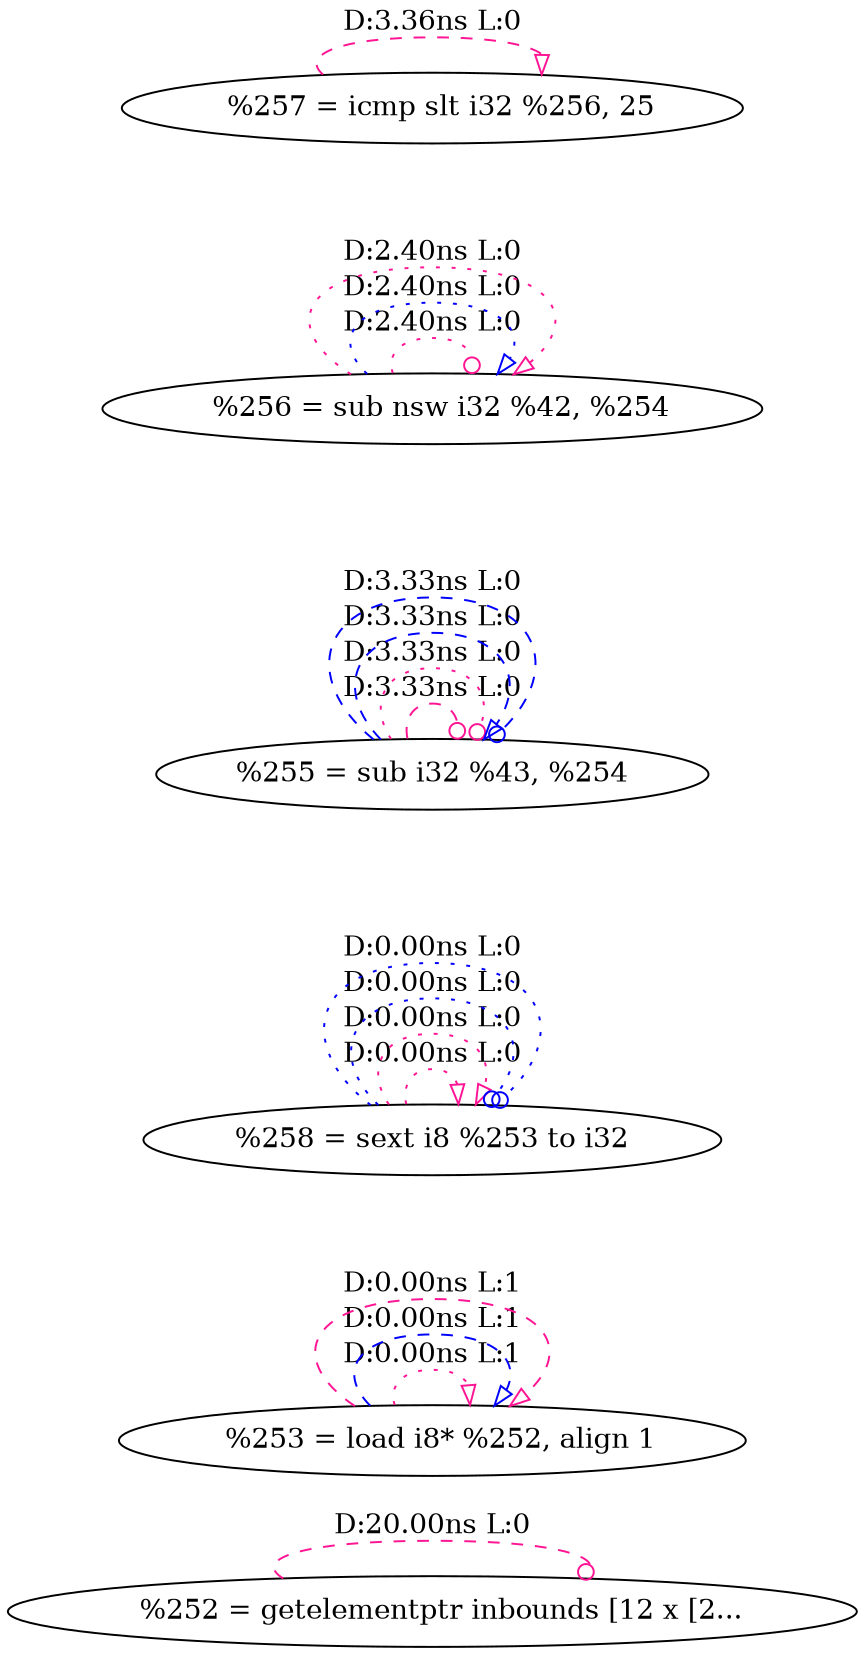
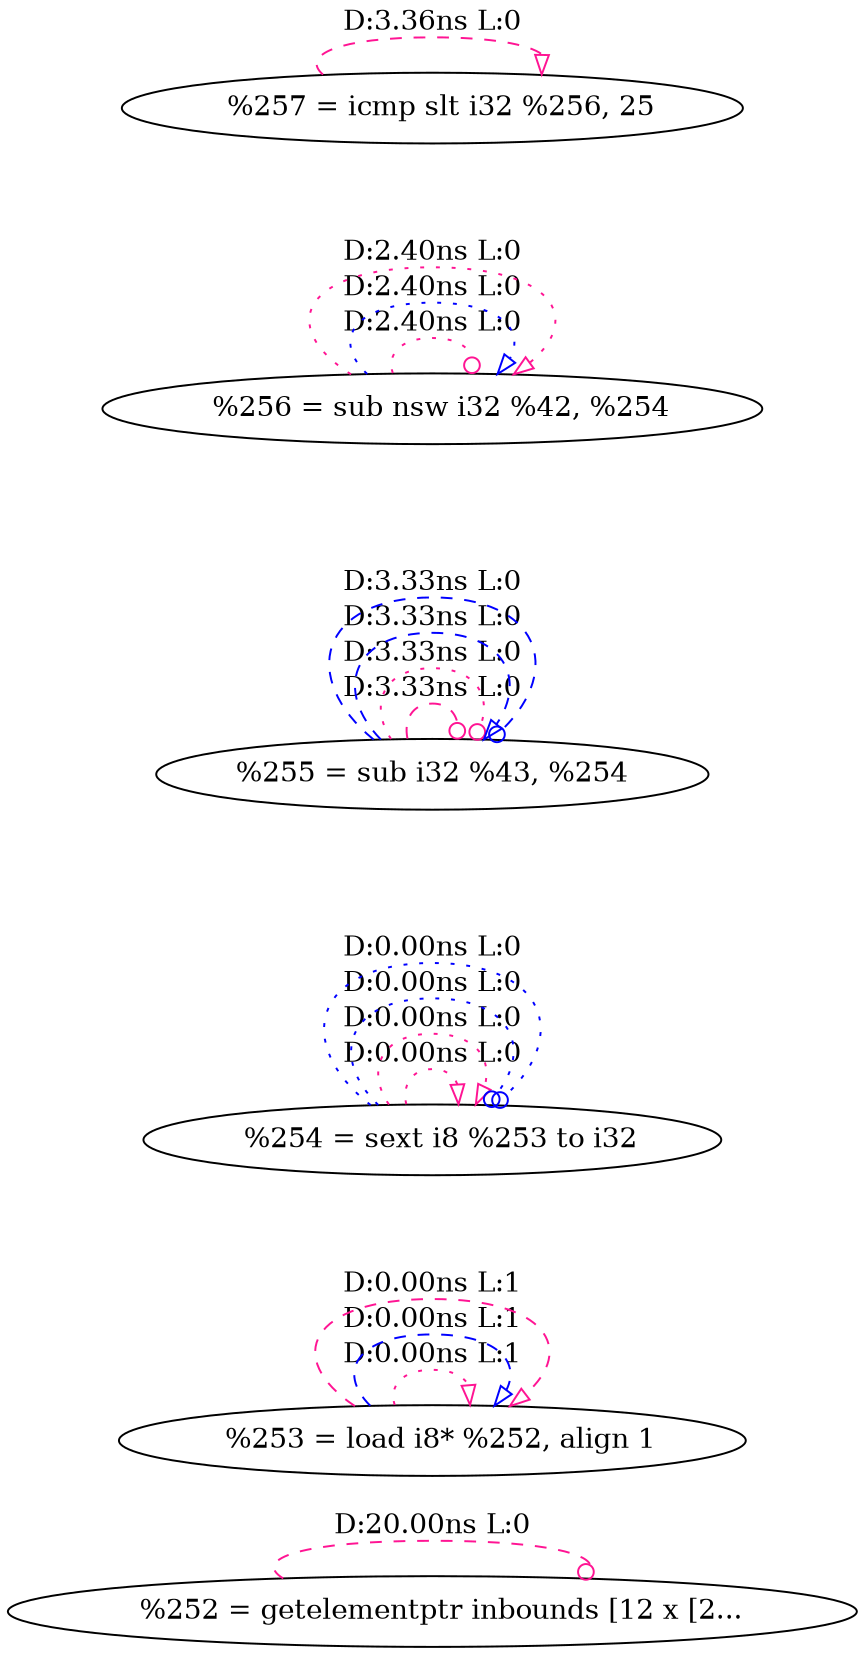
node "%258 = sext i8 %253 to i32": label "%258 = sext i8 %253 to i32" -> "%254 = sext i8 %253 to i32"
